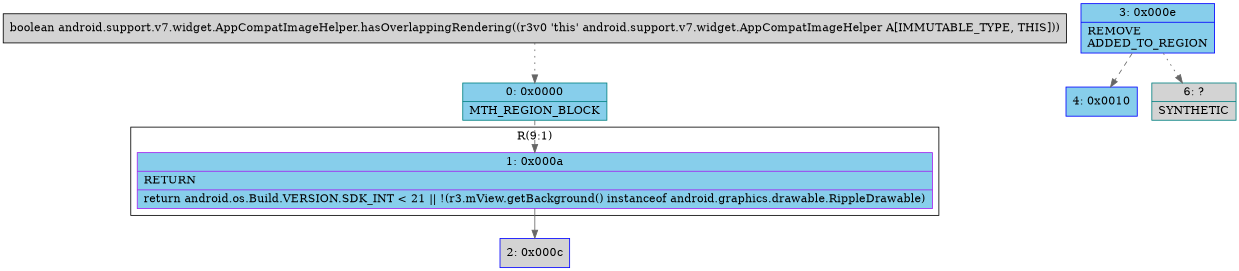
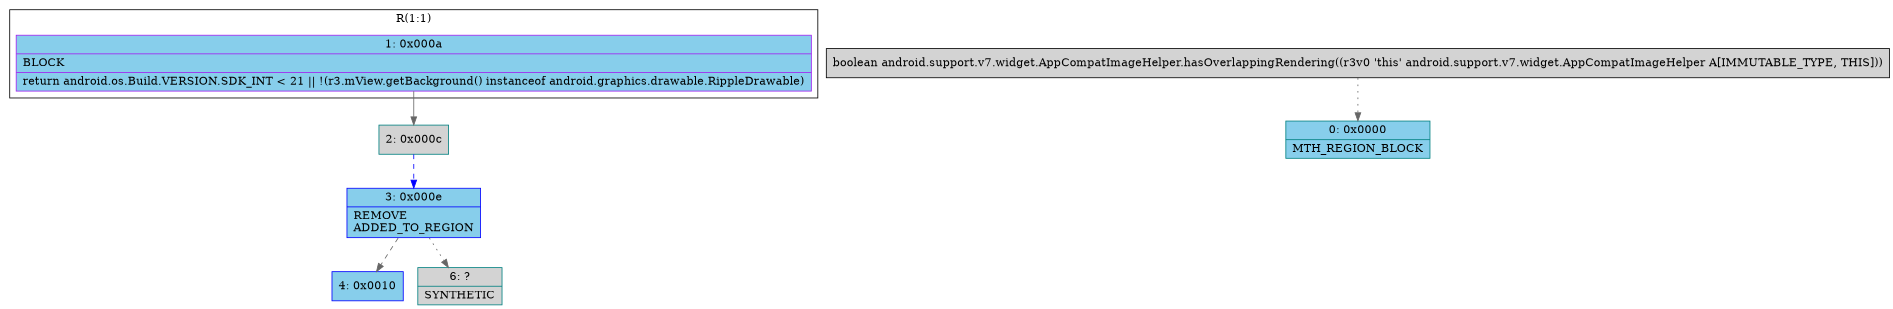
edge "0: 0x0000" -> "1: 0x000a": removed
cluster "R(9:1)": label "R(9:1)" -> "R(1:1)"
edge "2: 0x000c" -> "3: 0x000e": added
node "1: 0x000a": text "RETURN" -> "BLOCK"
node "2: 0x000c": color blue -> teal
